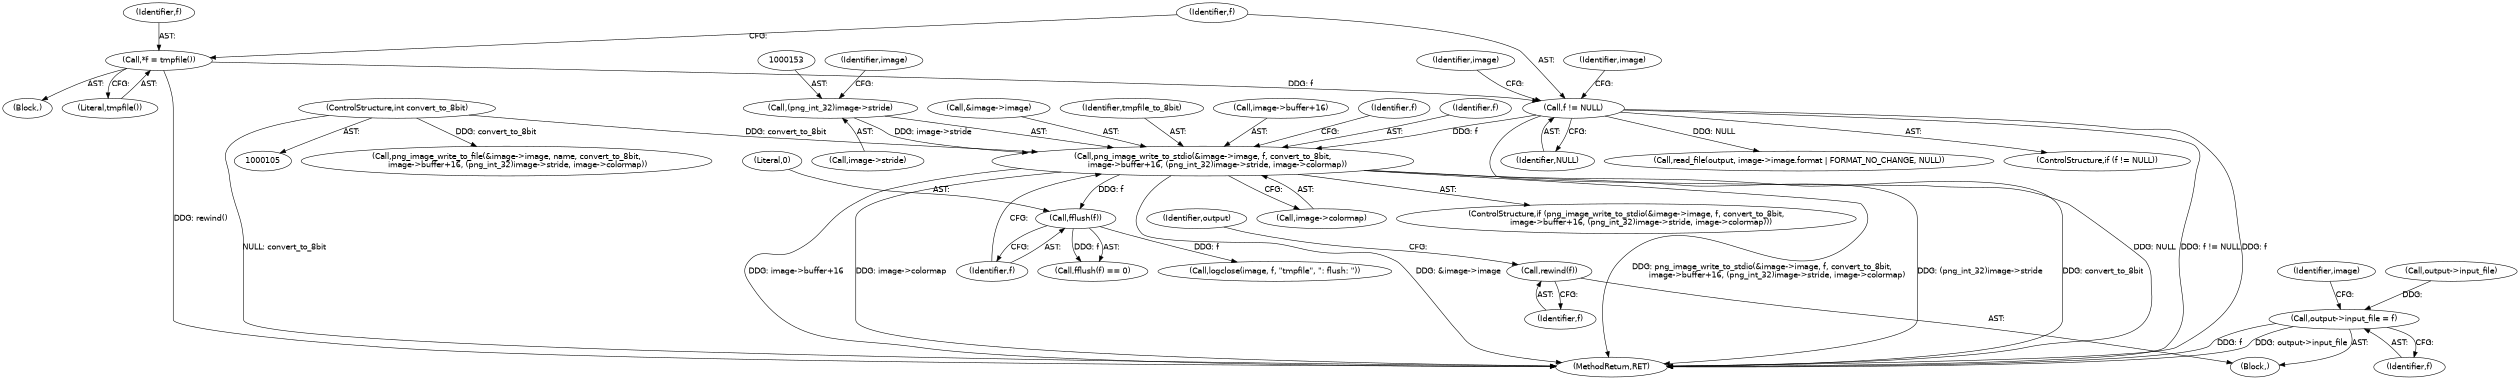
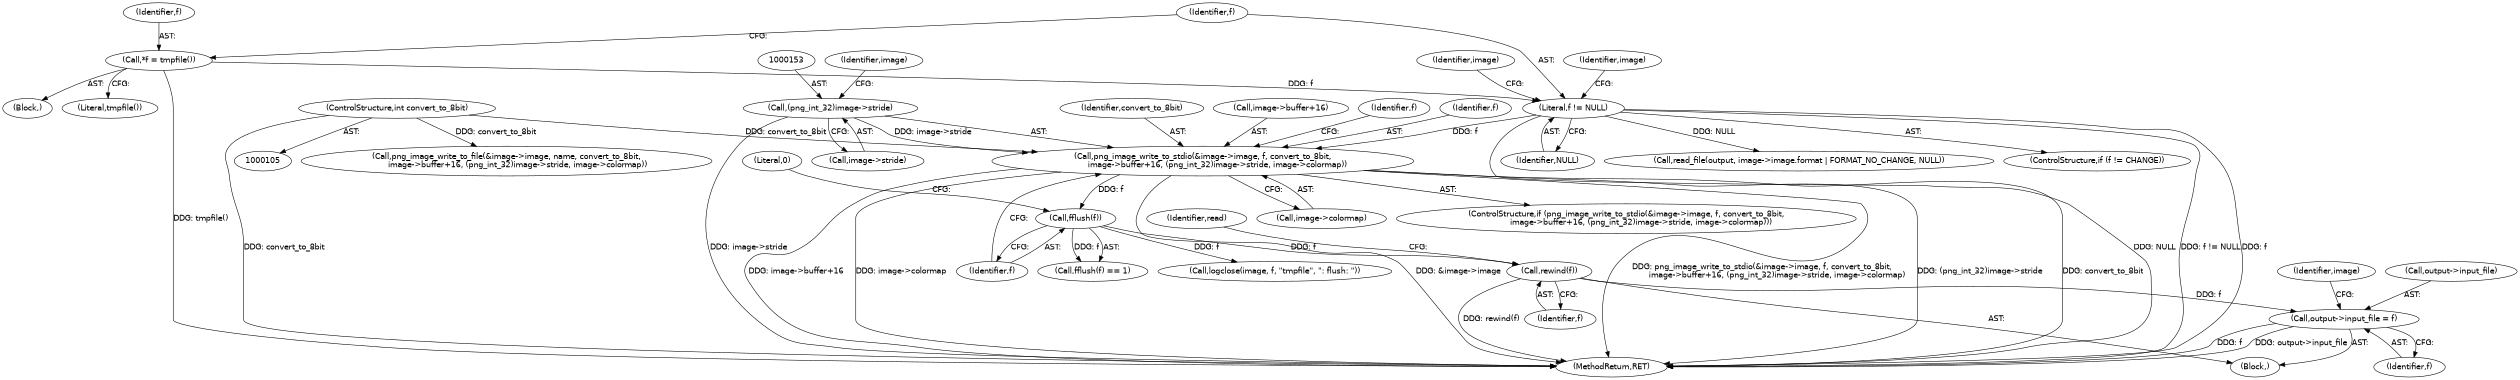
edge "(Literal,tmpfile())" -> "(Call,*f = tmpfile())": removed, label "AST:"
node "(Call,&image->image)": removed
node "(Identifier,tmpfile_to_8bit)": label "(Identifier,tmpfile_to_8bit)" -> "(Identifier,convert_to_8bit)"
node "(Call,f != NULL)": label "(Call,f != NULL)" -> "(Literal,f != NULL)"
edge "(Call,(png_int_32)image->stride)" -> "(Call,image->stride)": added, label "CFG:"
node "(ControlStructure,if (f != NULL))": label "(ControlStructure,if (f != NULL))" -> "(ControlStructure,if (f != CHANGE))"
edge "(Literal,0)" -> "(Call,fflush(f))": label "AST: " -> "CFG: "
edge "(Call,*f = tmpfile())" -> "(MethodReturn,RET)": label "DDG: rewind()" -> "DDG: tmpfile()"
node "(Identifier,output)": label "(Identifier,output)" -> "(Identifier,read)"
edge "(ControlStructure,int convert_to_8bit)" -> "(MethodReturn,RET)": label "NULL: convert_to_8bit" -> "DDG: convert_to_8bit"
edge "(Call,fflush(f))" -> "(Call,rewind(f))": added, label "DDG: f"
node "(Call,fflush(f) == 0)": label "(Call,fflush(f) == 0)" -> "(Call,fflush(f) == 1)"
edge "(Call,rewind(f))" -> "(Call,output->input_file = f)": added, label "DDG: f"
edge "(Call,output->input_file)" -> "(Call,output->input_file = f)": label "DDG: " -> "AST: "
edge "(Call,rewind(f))" -> "(MethodReturn,RET)": added, label "DDG: rewind(f)"
edge "(Call,(png_int_32)image->stride)" -> "(MethodReturn,RET)": added, label "DDG: image->stride"
